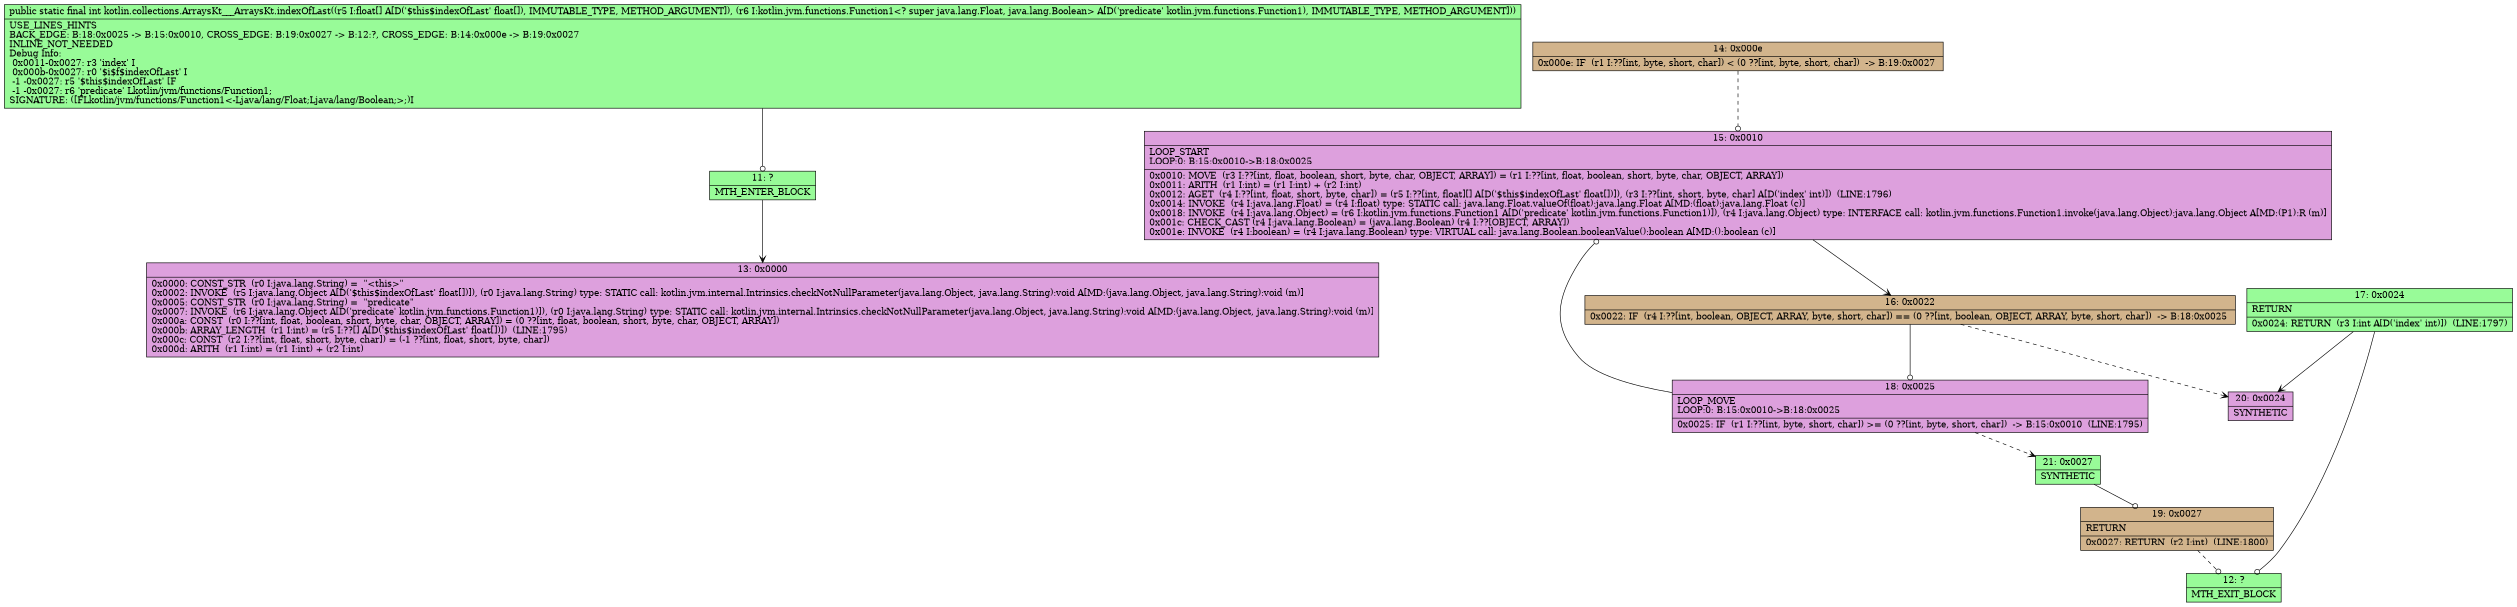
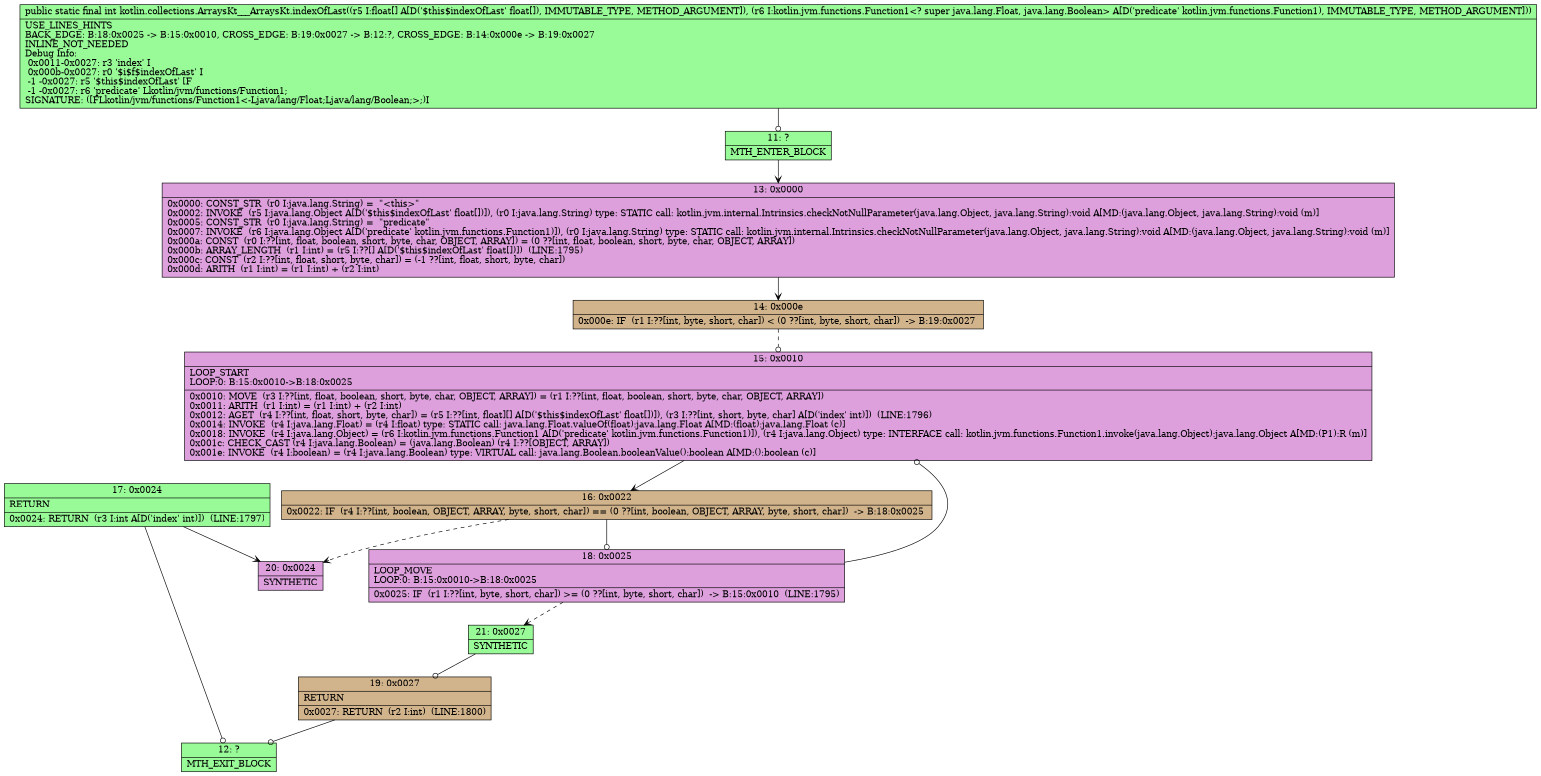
edge "13: 0x0000" -> "14: 0x000e": added
edge "19: 0x0027" -> "12: ?": style dashed -> solid
